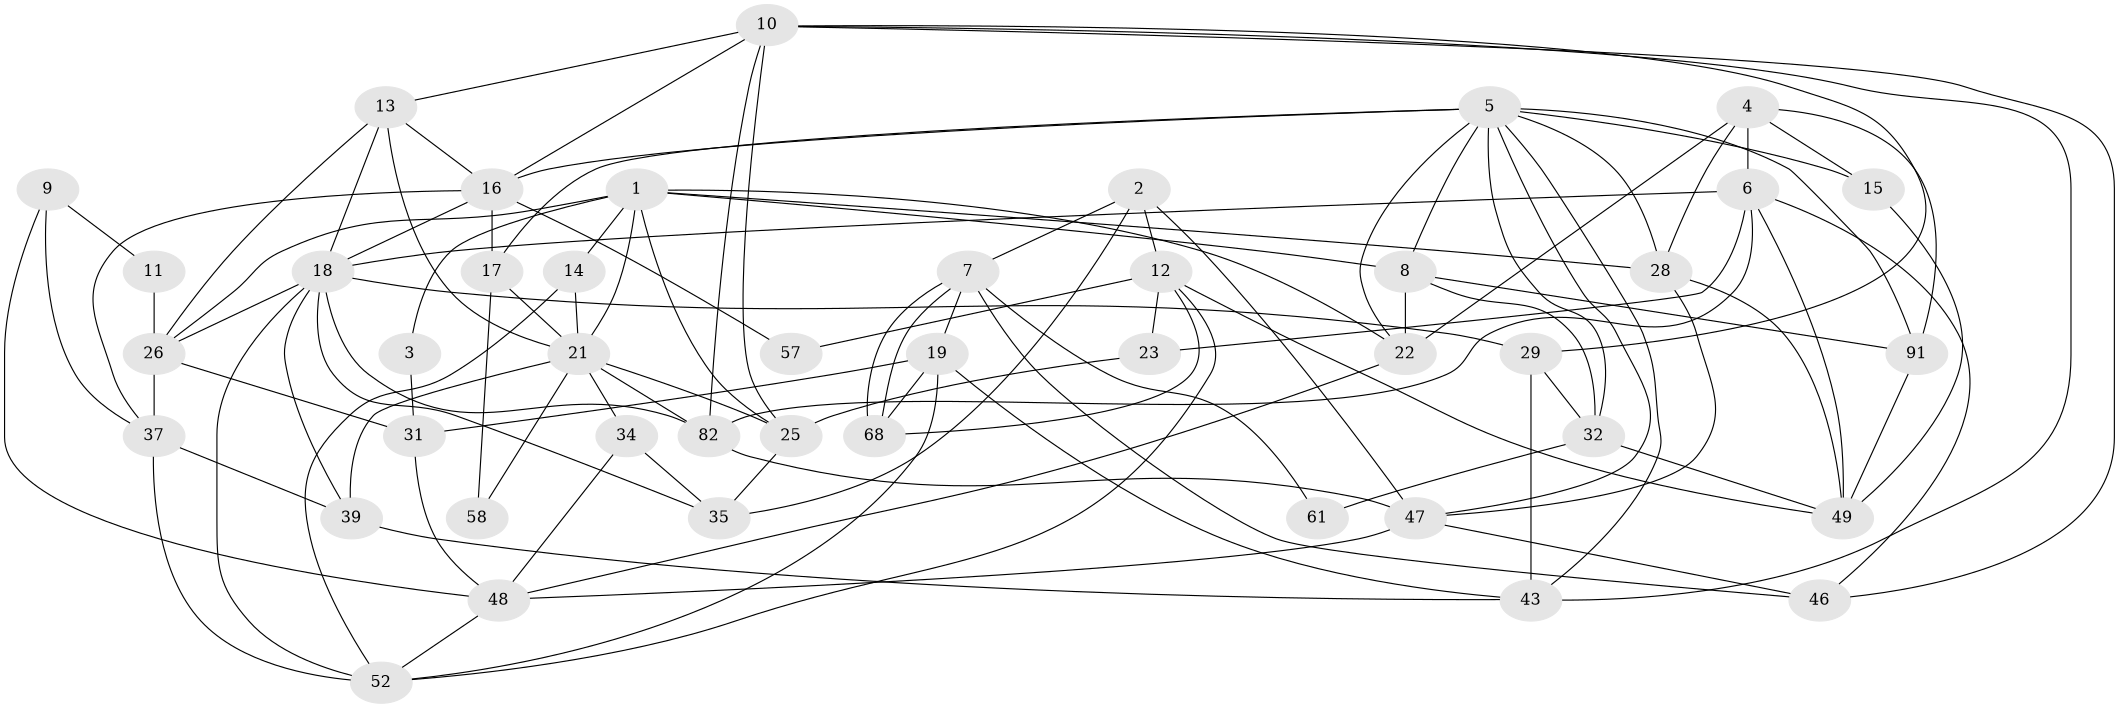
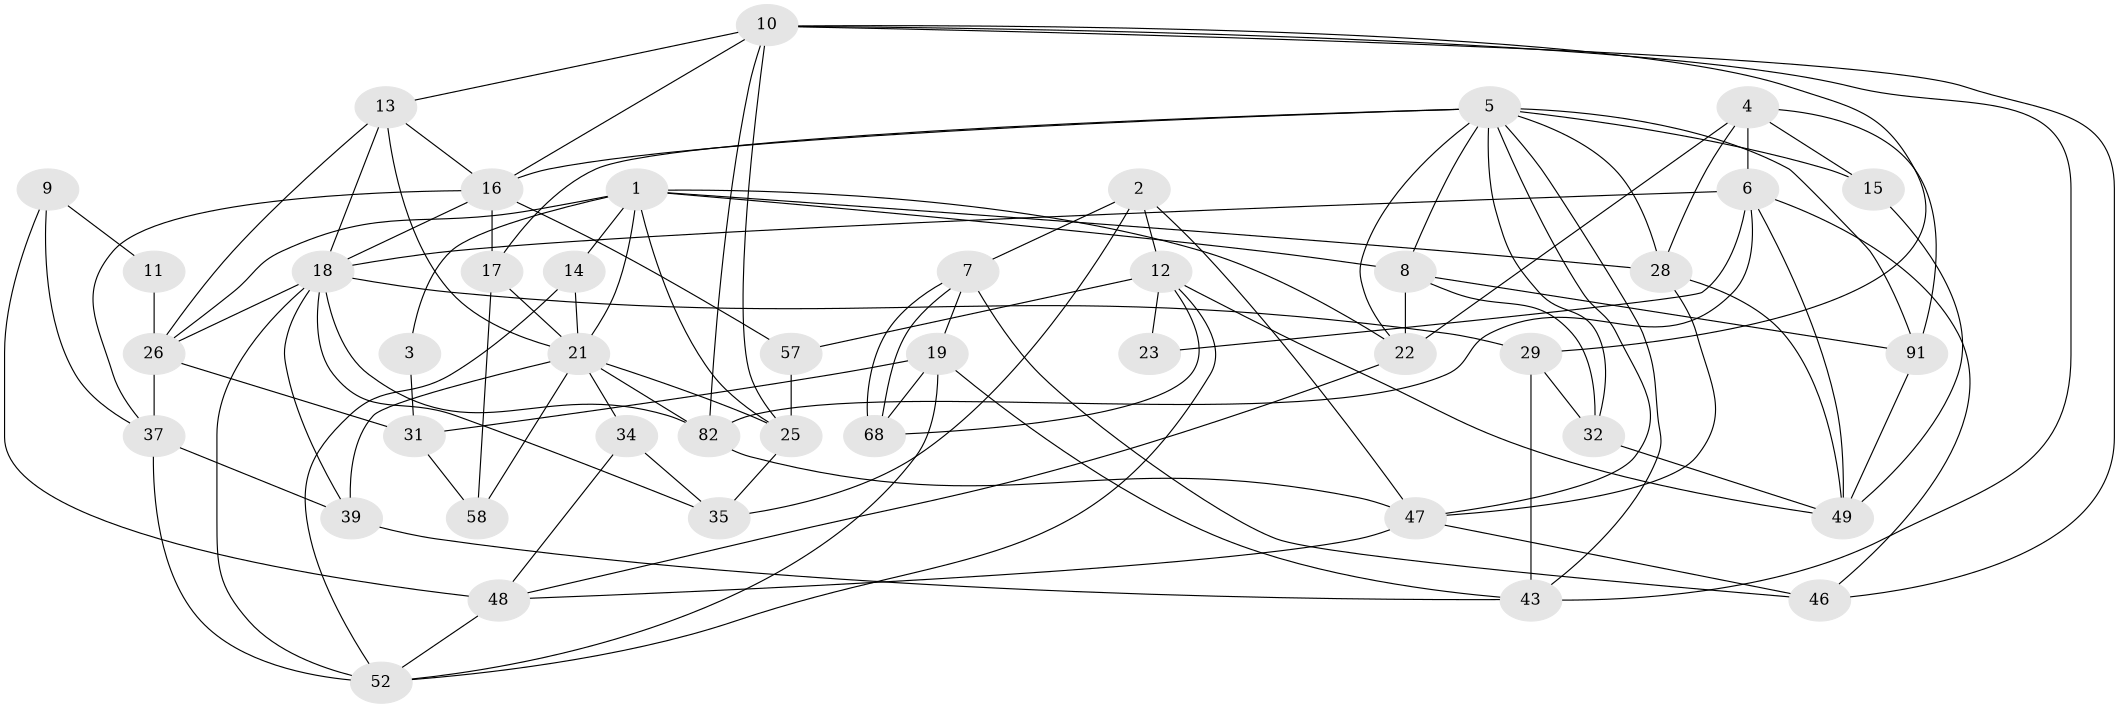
edge "23" -- "25": now "57" -- "25"
node "61": removed
edge "31" -- "48": now "31" -- "58"
